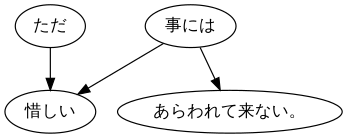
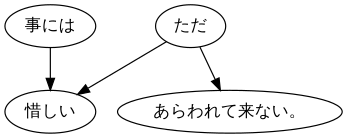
edge "事には" -> "あらわれて来ない。": now "ただ" -> "あらわれて来ない。"
